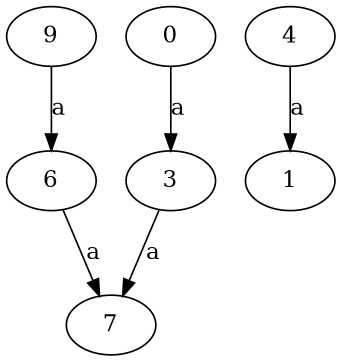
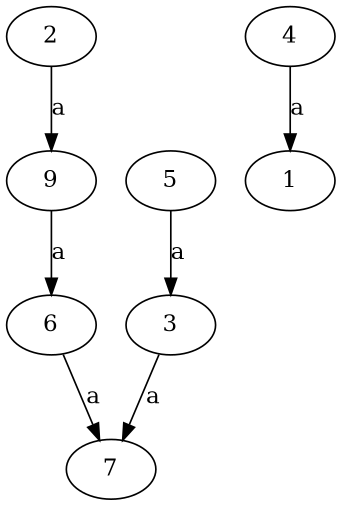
node "2": added
node "0": label "0" -> "5"
